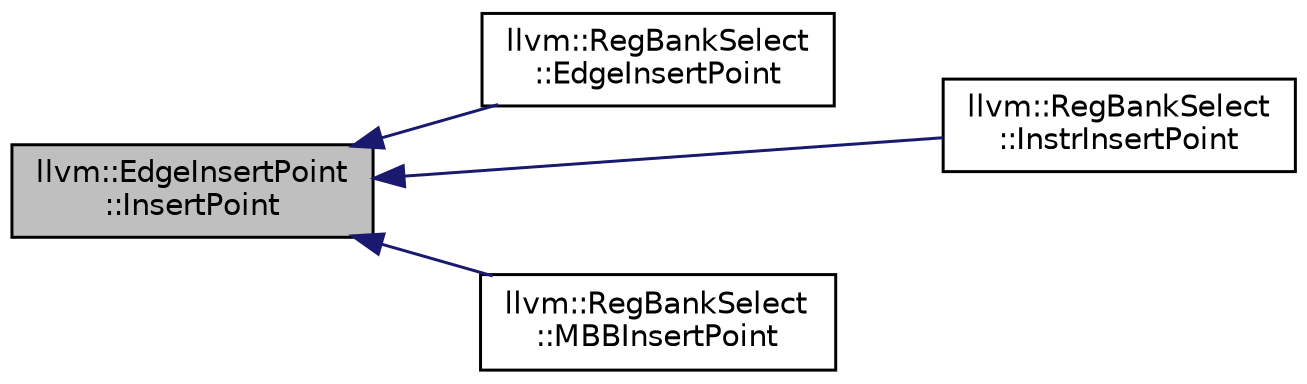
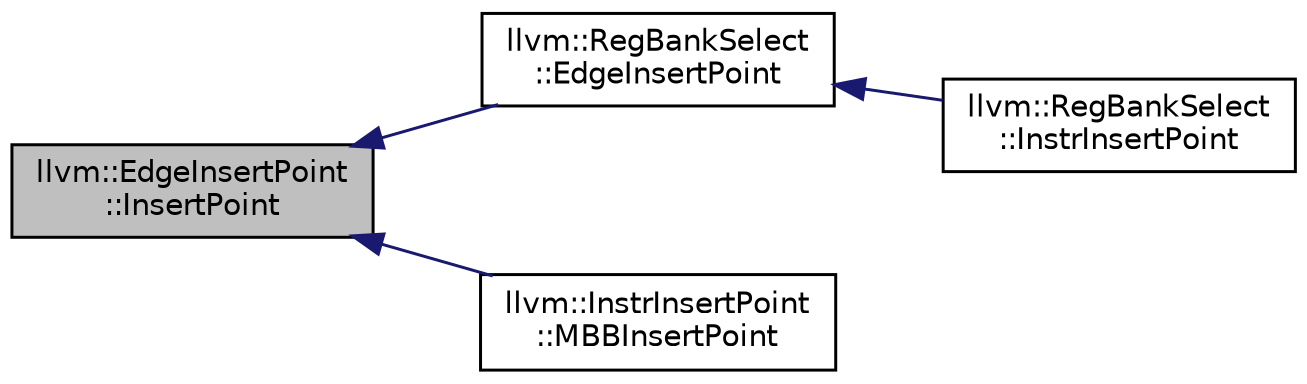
edge "llvm::RegBankSelect ::InstrInsertPoint" -> "llvm::EdgeInsertPoint ::InsertPoint": now "llvm::RegBankSelect ::InstrInsertPoint" -> "llvm::RegBankSelect ::EdgeInsertPoint"
node "llvm::RegBankSelect ::MBBInsertPoint": label "llvm::RegBankSelect ::MBBInsertPoint" -> "llvm::InstrInsertPoint ::MBBInsertPoint"
